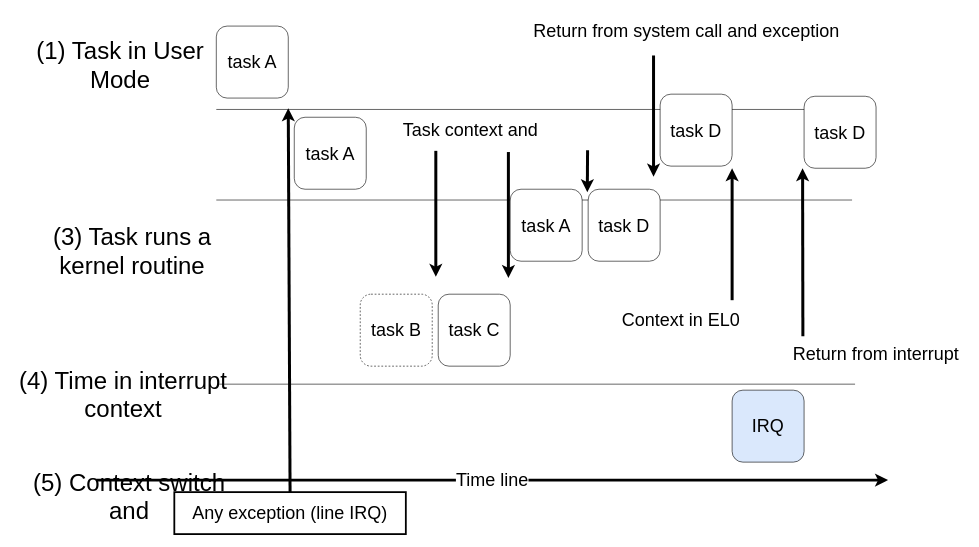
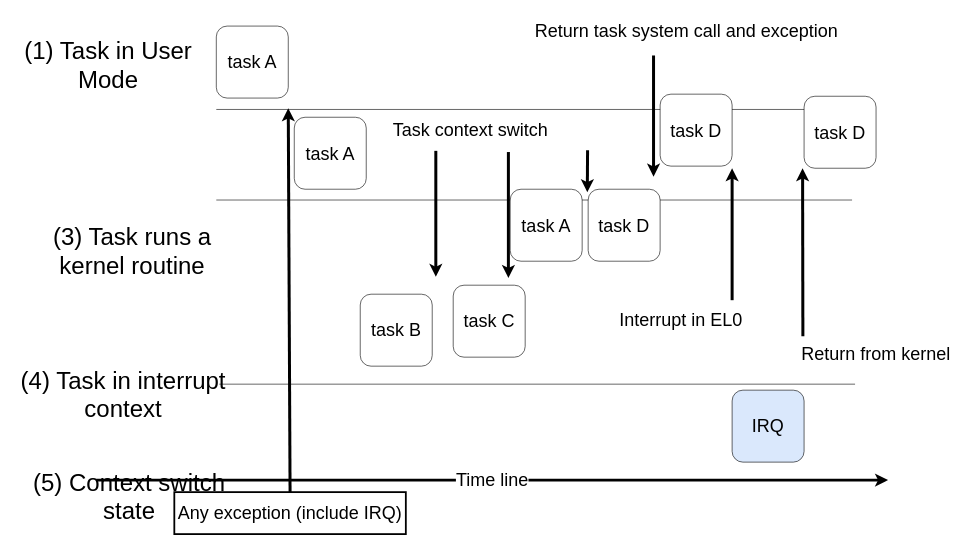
node "Return from system call and exception": label "Return from system call and exception" -> "Return task system call and exception"
node "(1) Task in User Mode": moved (120, 64) -> (108, 64)
node "Task context and": label "Task context and" -> "Task context switch"
node "Context in EL0": label "Context in EL0" -> "Interrupt in EL0"
node "task B": style dashed -> solid
node "task C": moved (474, 330) -> (489, 321)
node "Return from interrupt": label "Return from interrupt" -> "Return from kernel"
node "(4) Time in interrupt context": label "(4) Time in interrupt context" -> "(4) Task in interrupt context"
node "(5) Context switch and": label "(5) Context switch and" -> "(5) Context switch state"
node "Any exception (line IRQ)": label "Any exception (line IRQ)" -> "Any exception (include IRQ)"
